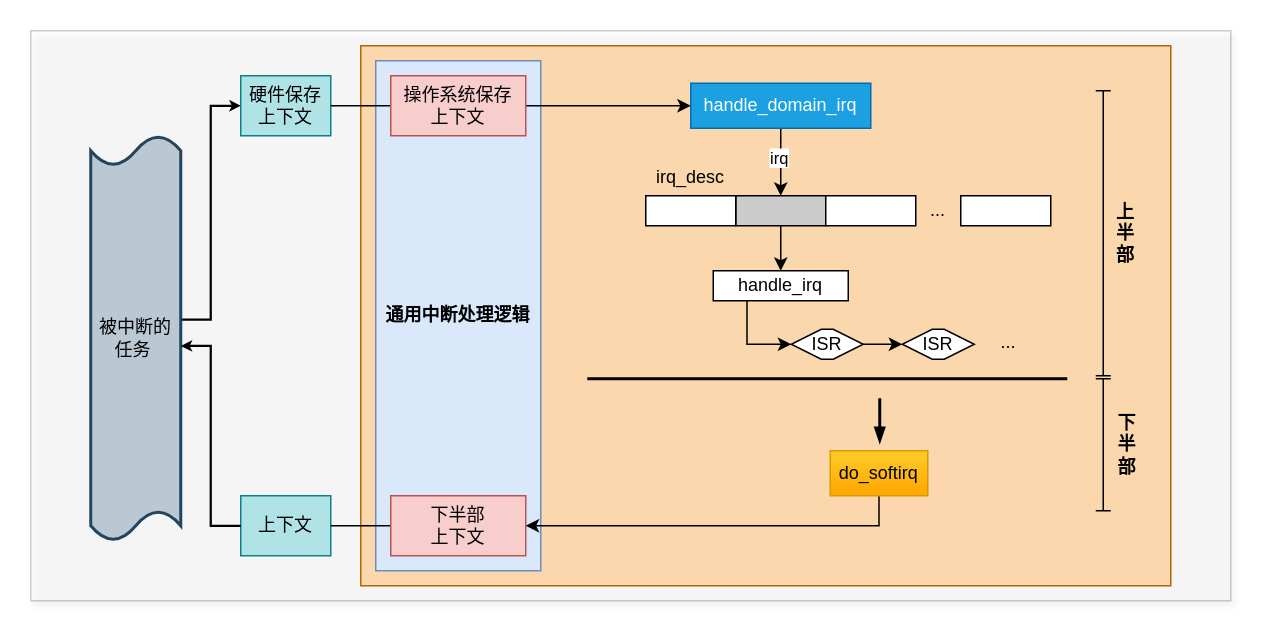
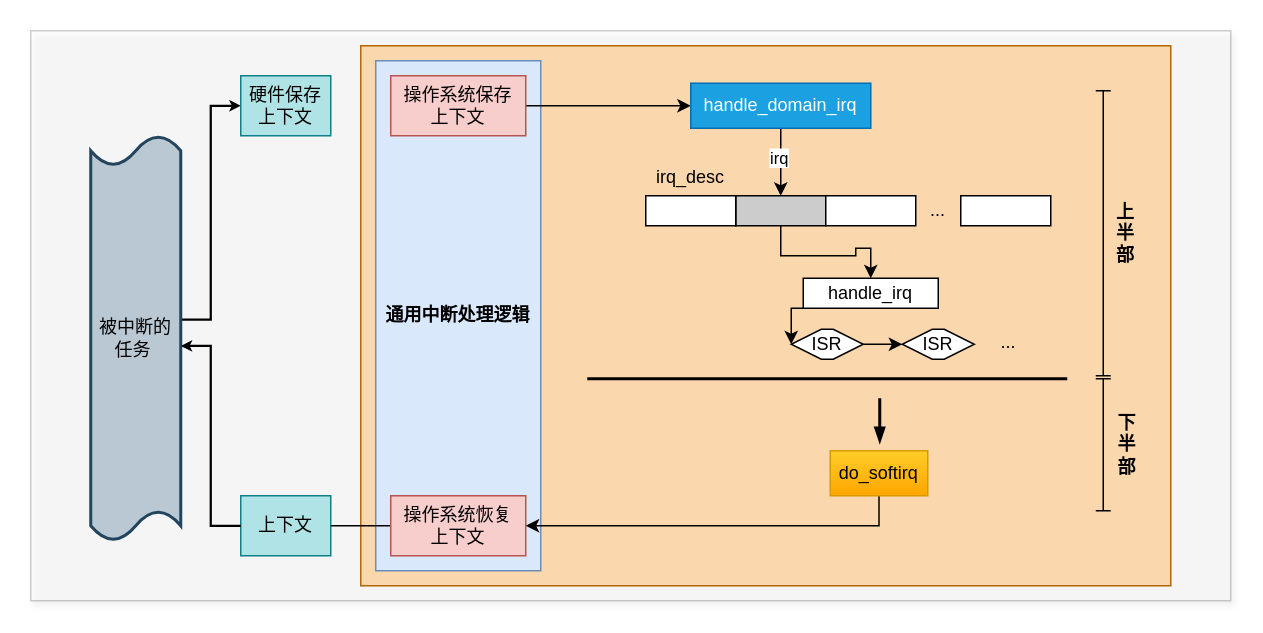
edge "硬件保存上下文" -- "操作系统保存 上下文": removed
node "handle_irq": moved (781, 286) -> (871, 293)
node "下半部 上下文": label "下半部 上下文" -> "操作系统恢复 上下文"
